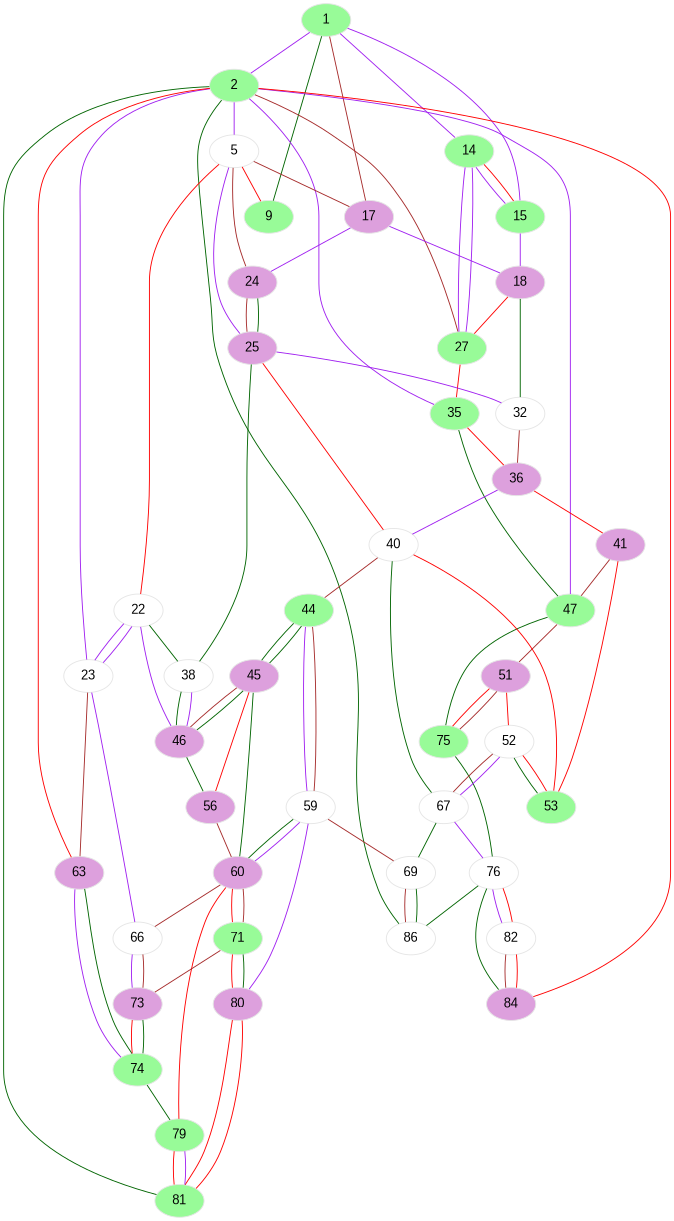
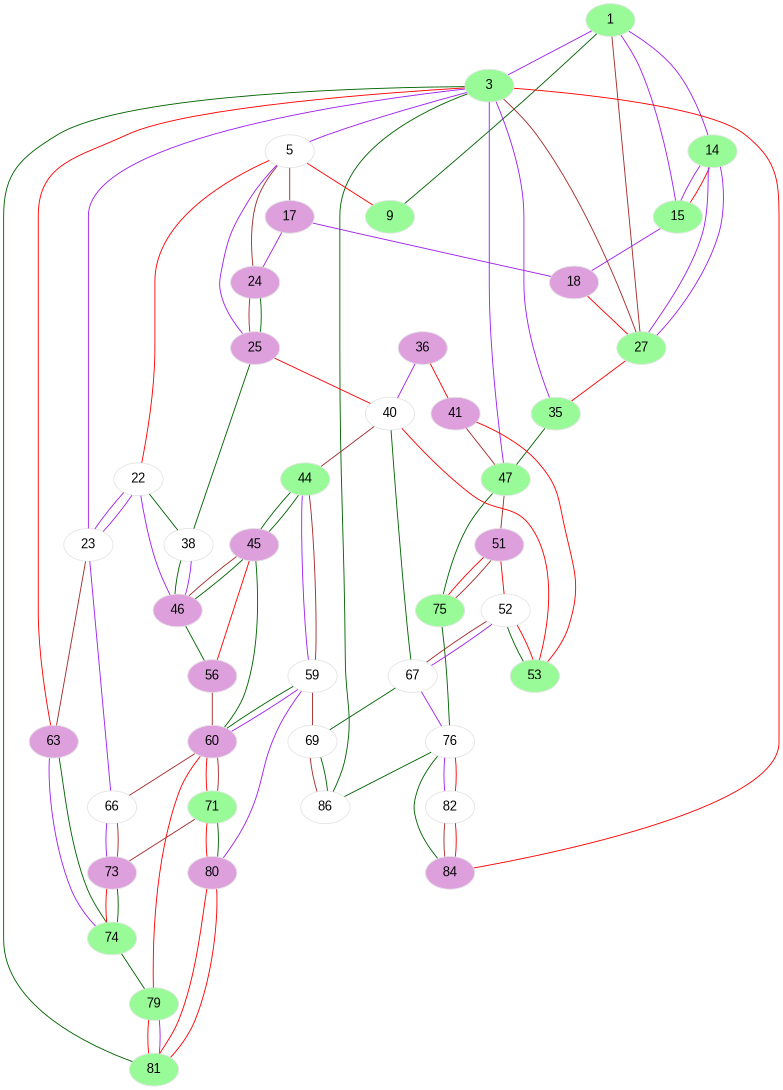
node "2": label "2" -> "3"
edge "1" -- "17": now "1" -- "27"
node "32": removed
edge "35" -- "36": removed
